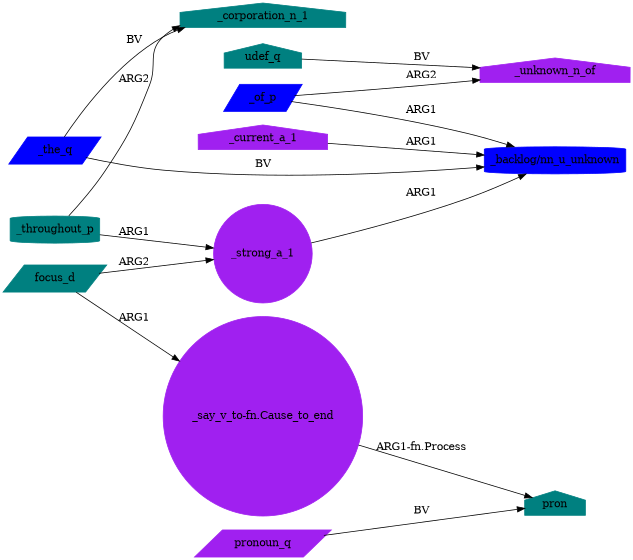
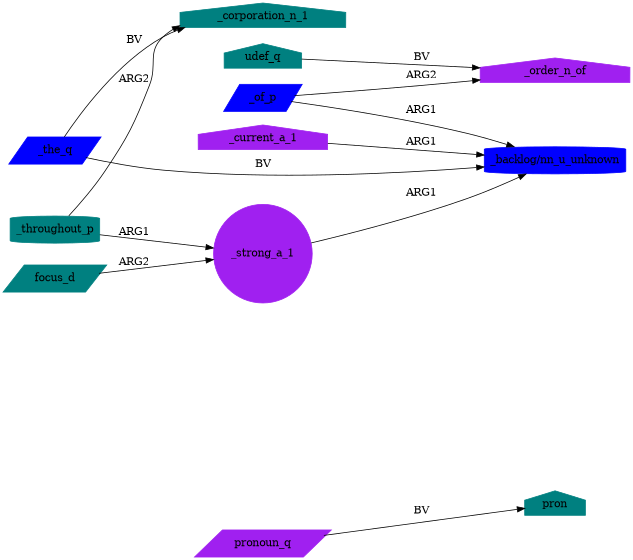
node "_unknown_n_of": label "_unknown_n_of" -> "_order_n_of"
node "_say_v_to-fn.Cause_to_end": removed
